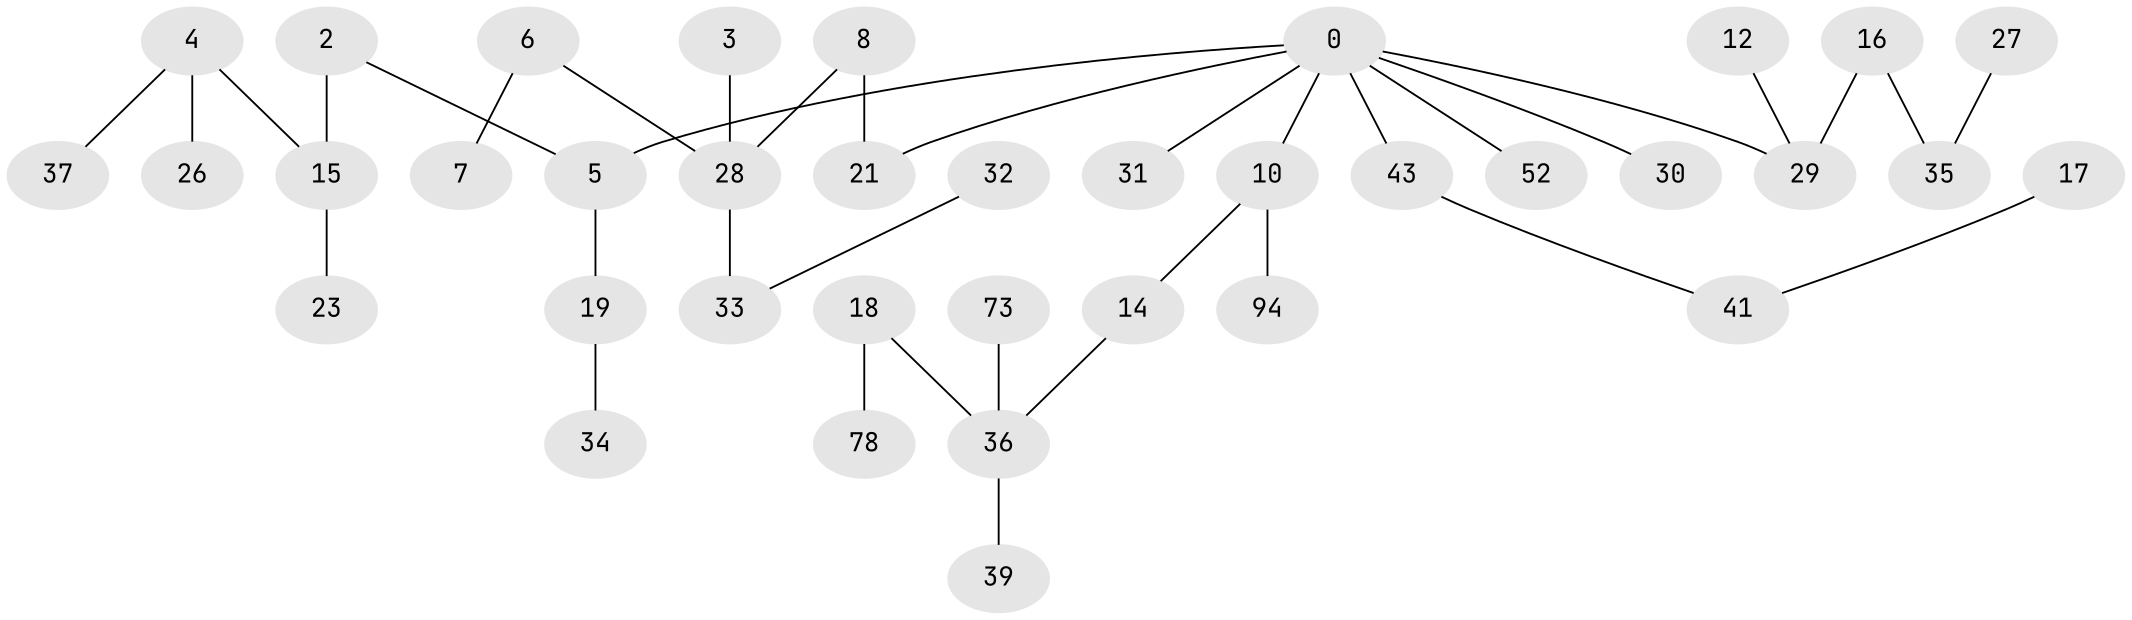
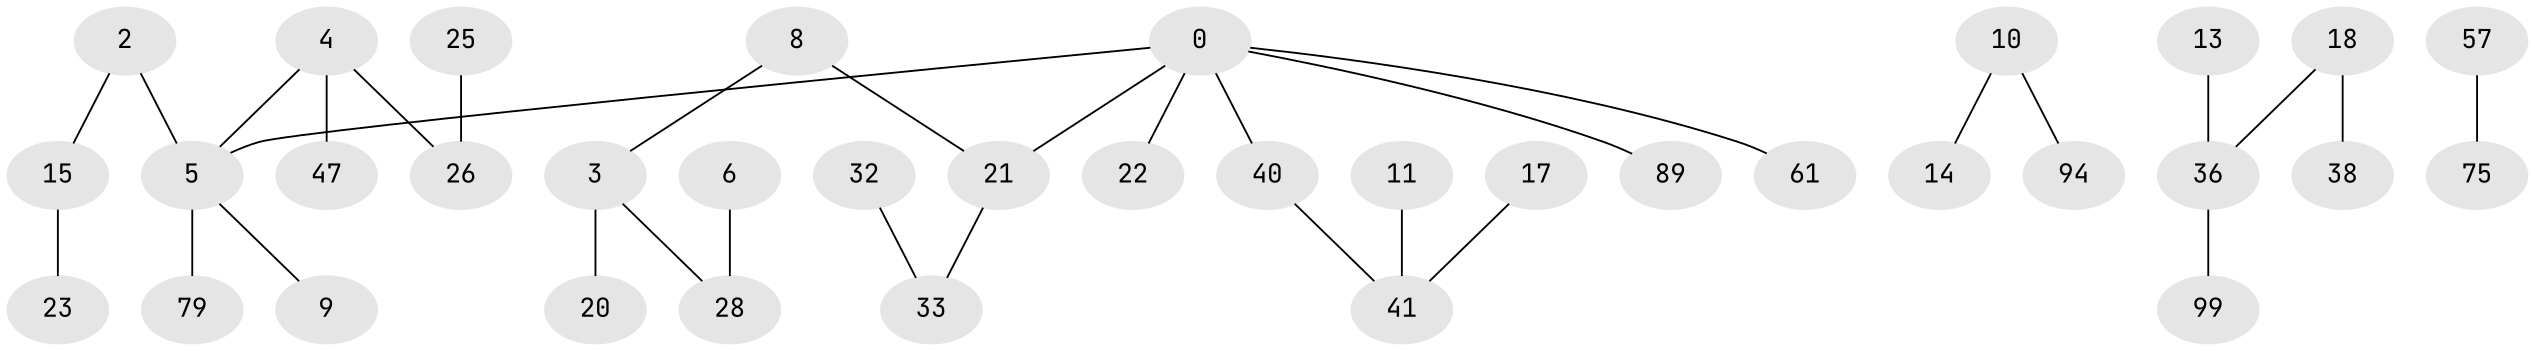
node "25": added
node "12": removed
node "16": removed
node "27": label "27" -> "57"
edge "8" -- "28": now "8" -- "3"
edge "4" -- "15": now "4" -- "5"
edge "0" -- "10": removed
node "37": label "37" -> "47"
node "7": removed
node "31": label "31" -> "61"
node "43": label "43" -> "40"
node "11": added
node "52": label "52" -> "22"
node "30": removed
node "29": label "29" -> "89"
node "35": label "35" -> "75"
edge "28" -- "33": now "21" -- "33"
node "9": added
node "20": added
node "19": label "19" -> "79"
node "73": label "73" -> "13"
edge "14" -- "36": removed
node "34": removed
node "78": label "78" -> "38"
node "39": label "39" -> "99"
